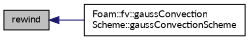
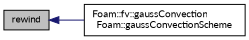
node "Foam::fv::gaussConvection Scheme::gaussConvectionScheme": label "Foam::fv::gaussConvection Scheme::gaussConvectionScheme" -> "Foam::fv::gaussConvection Foam::gaussConvectionScheme"
